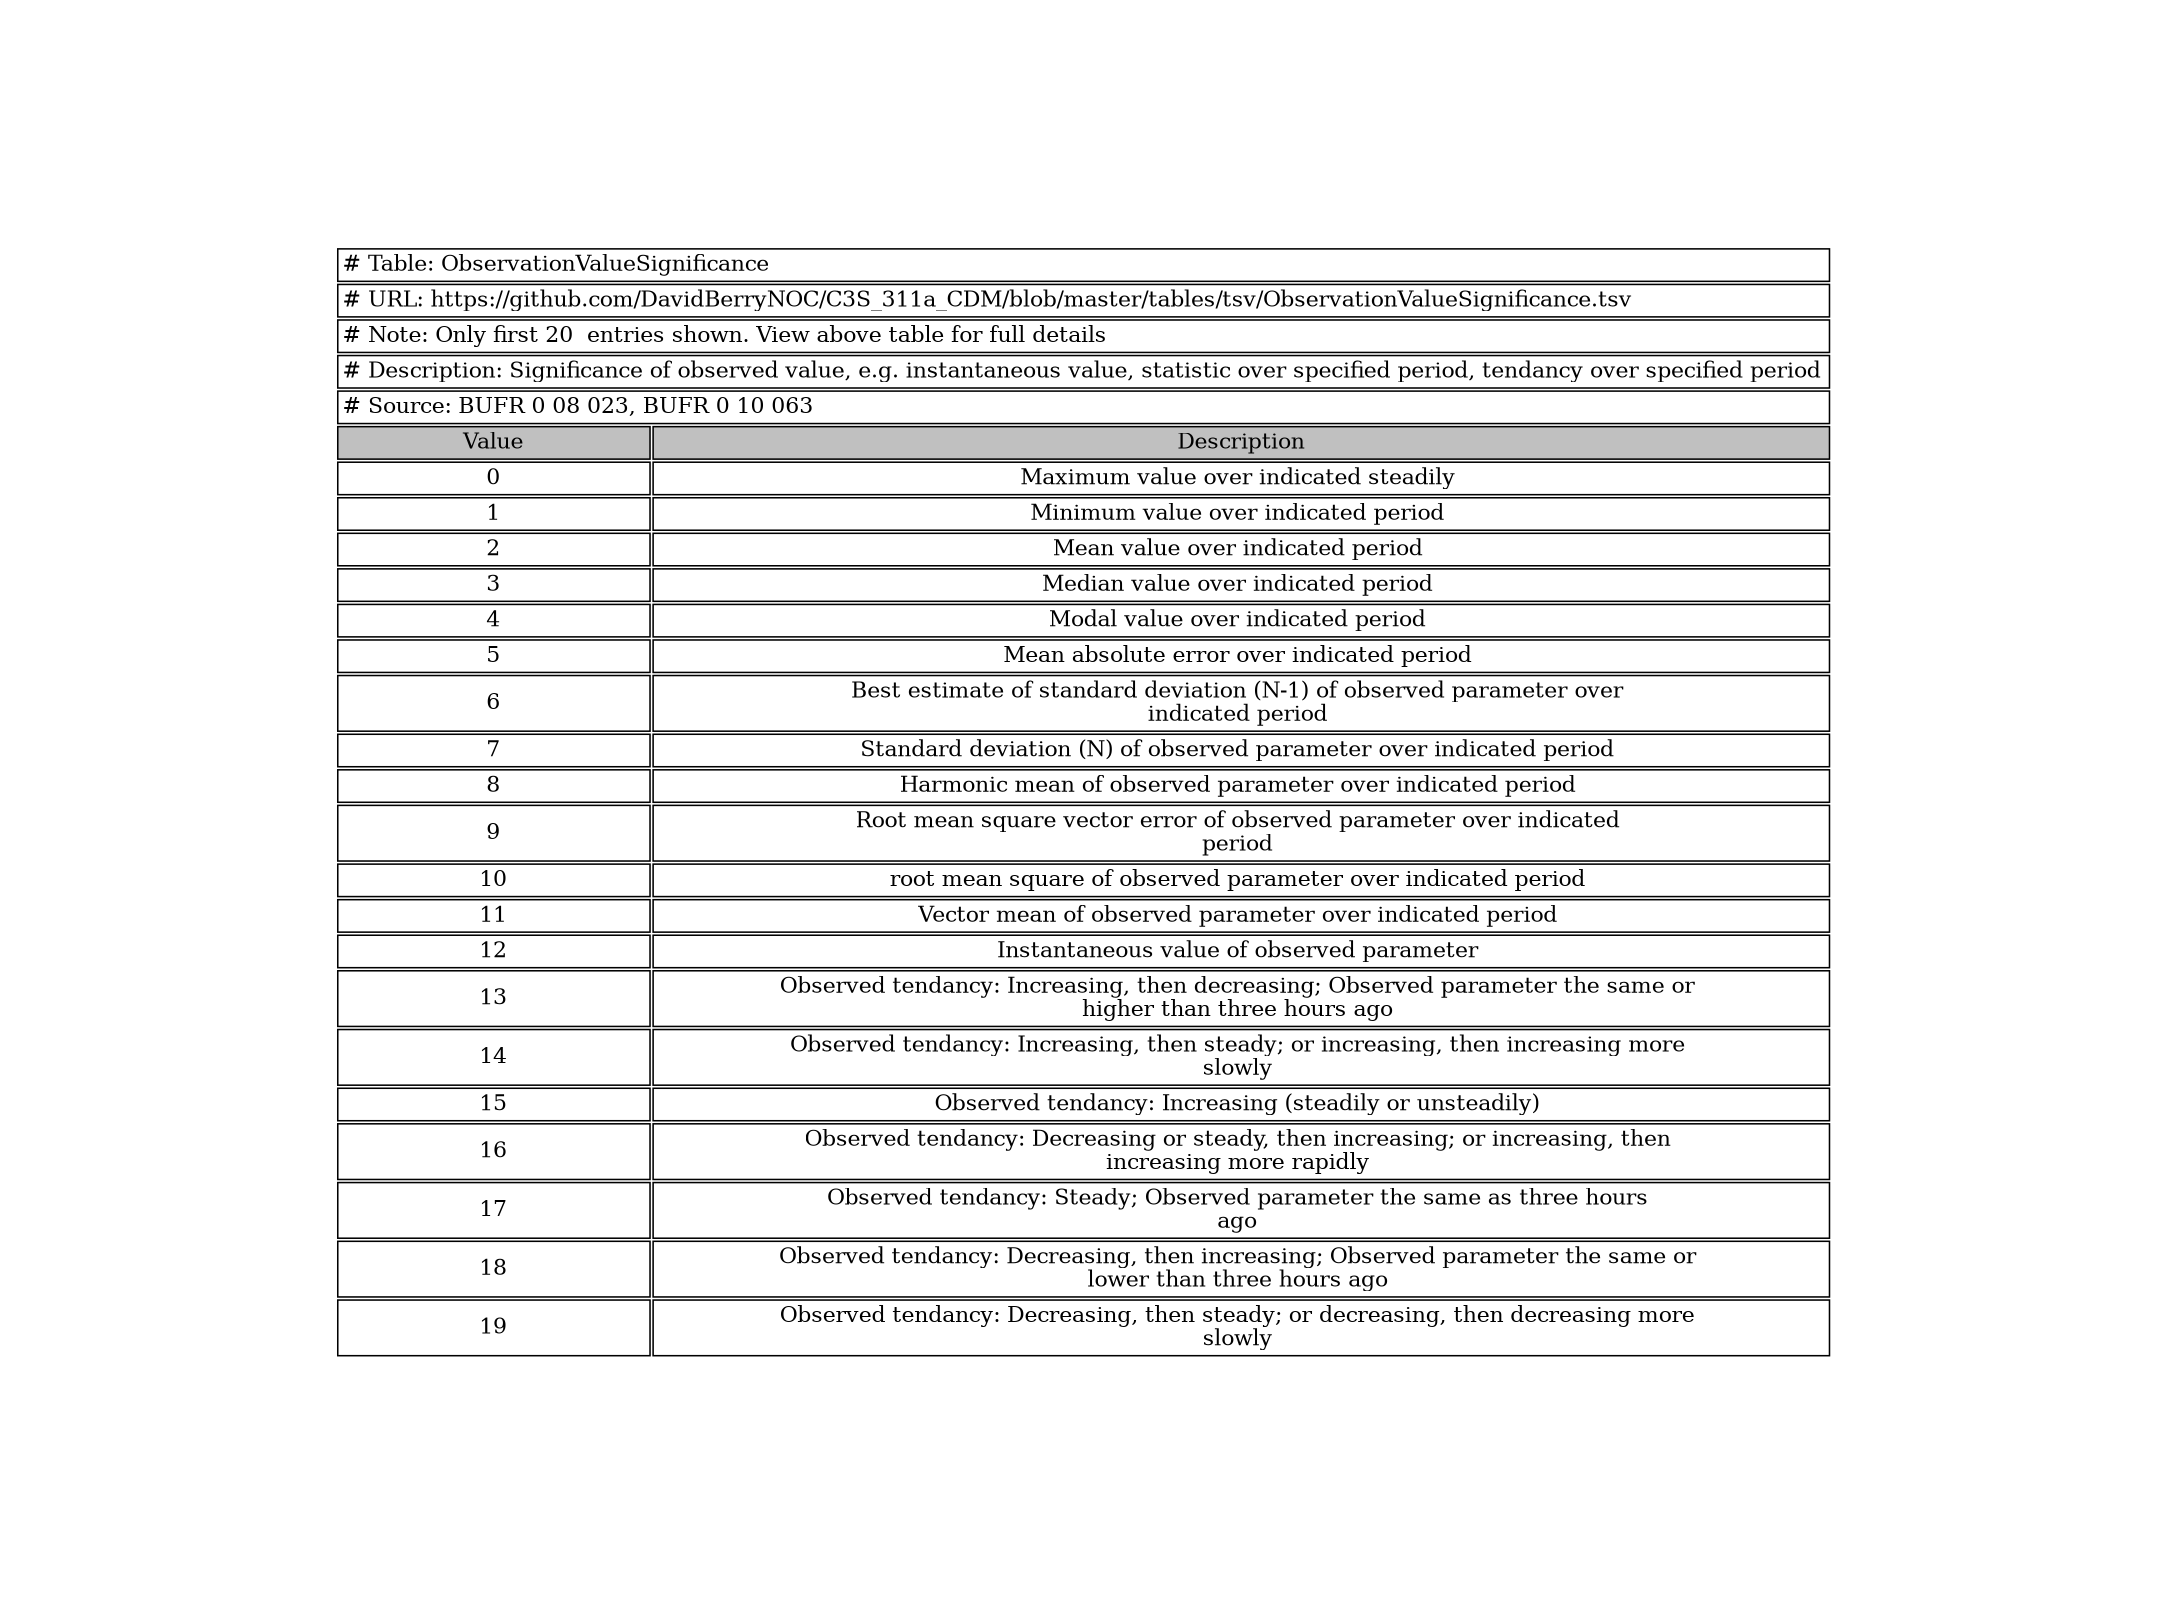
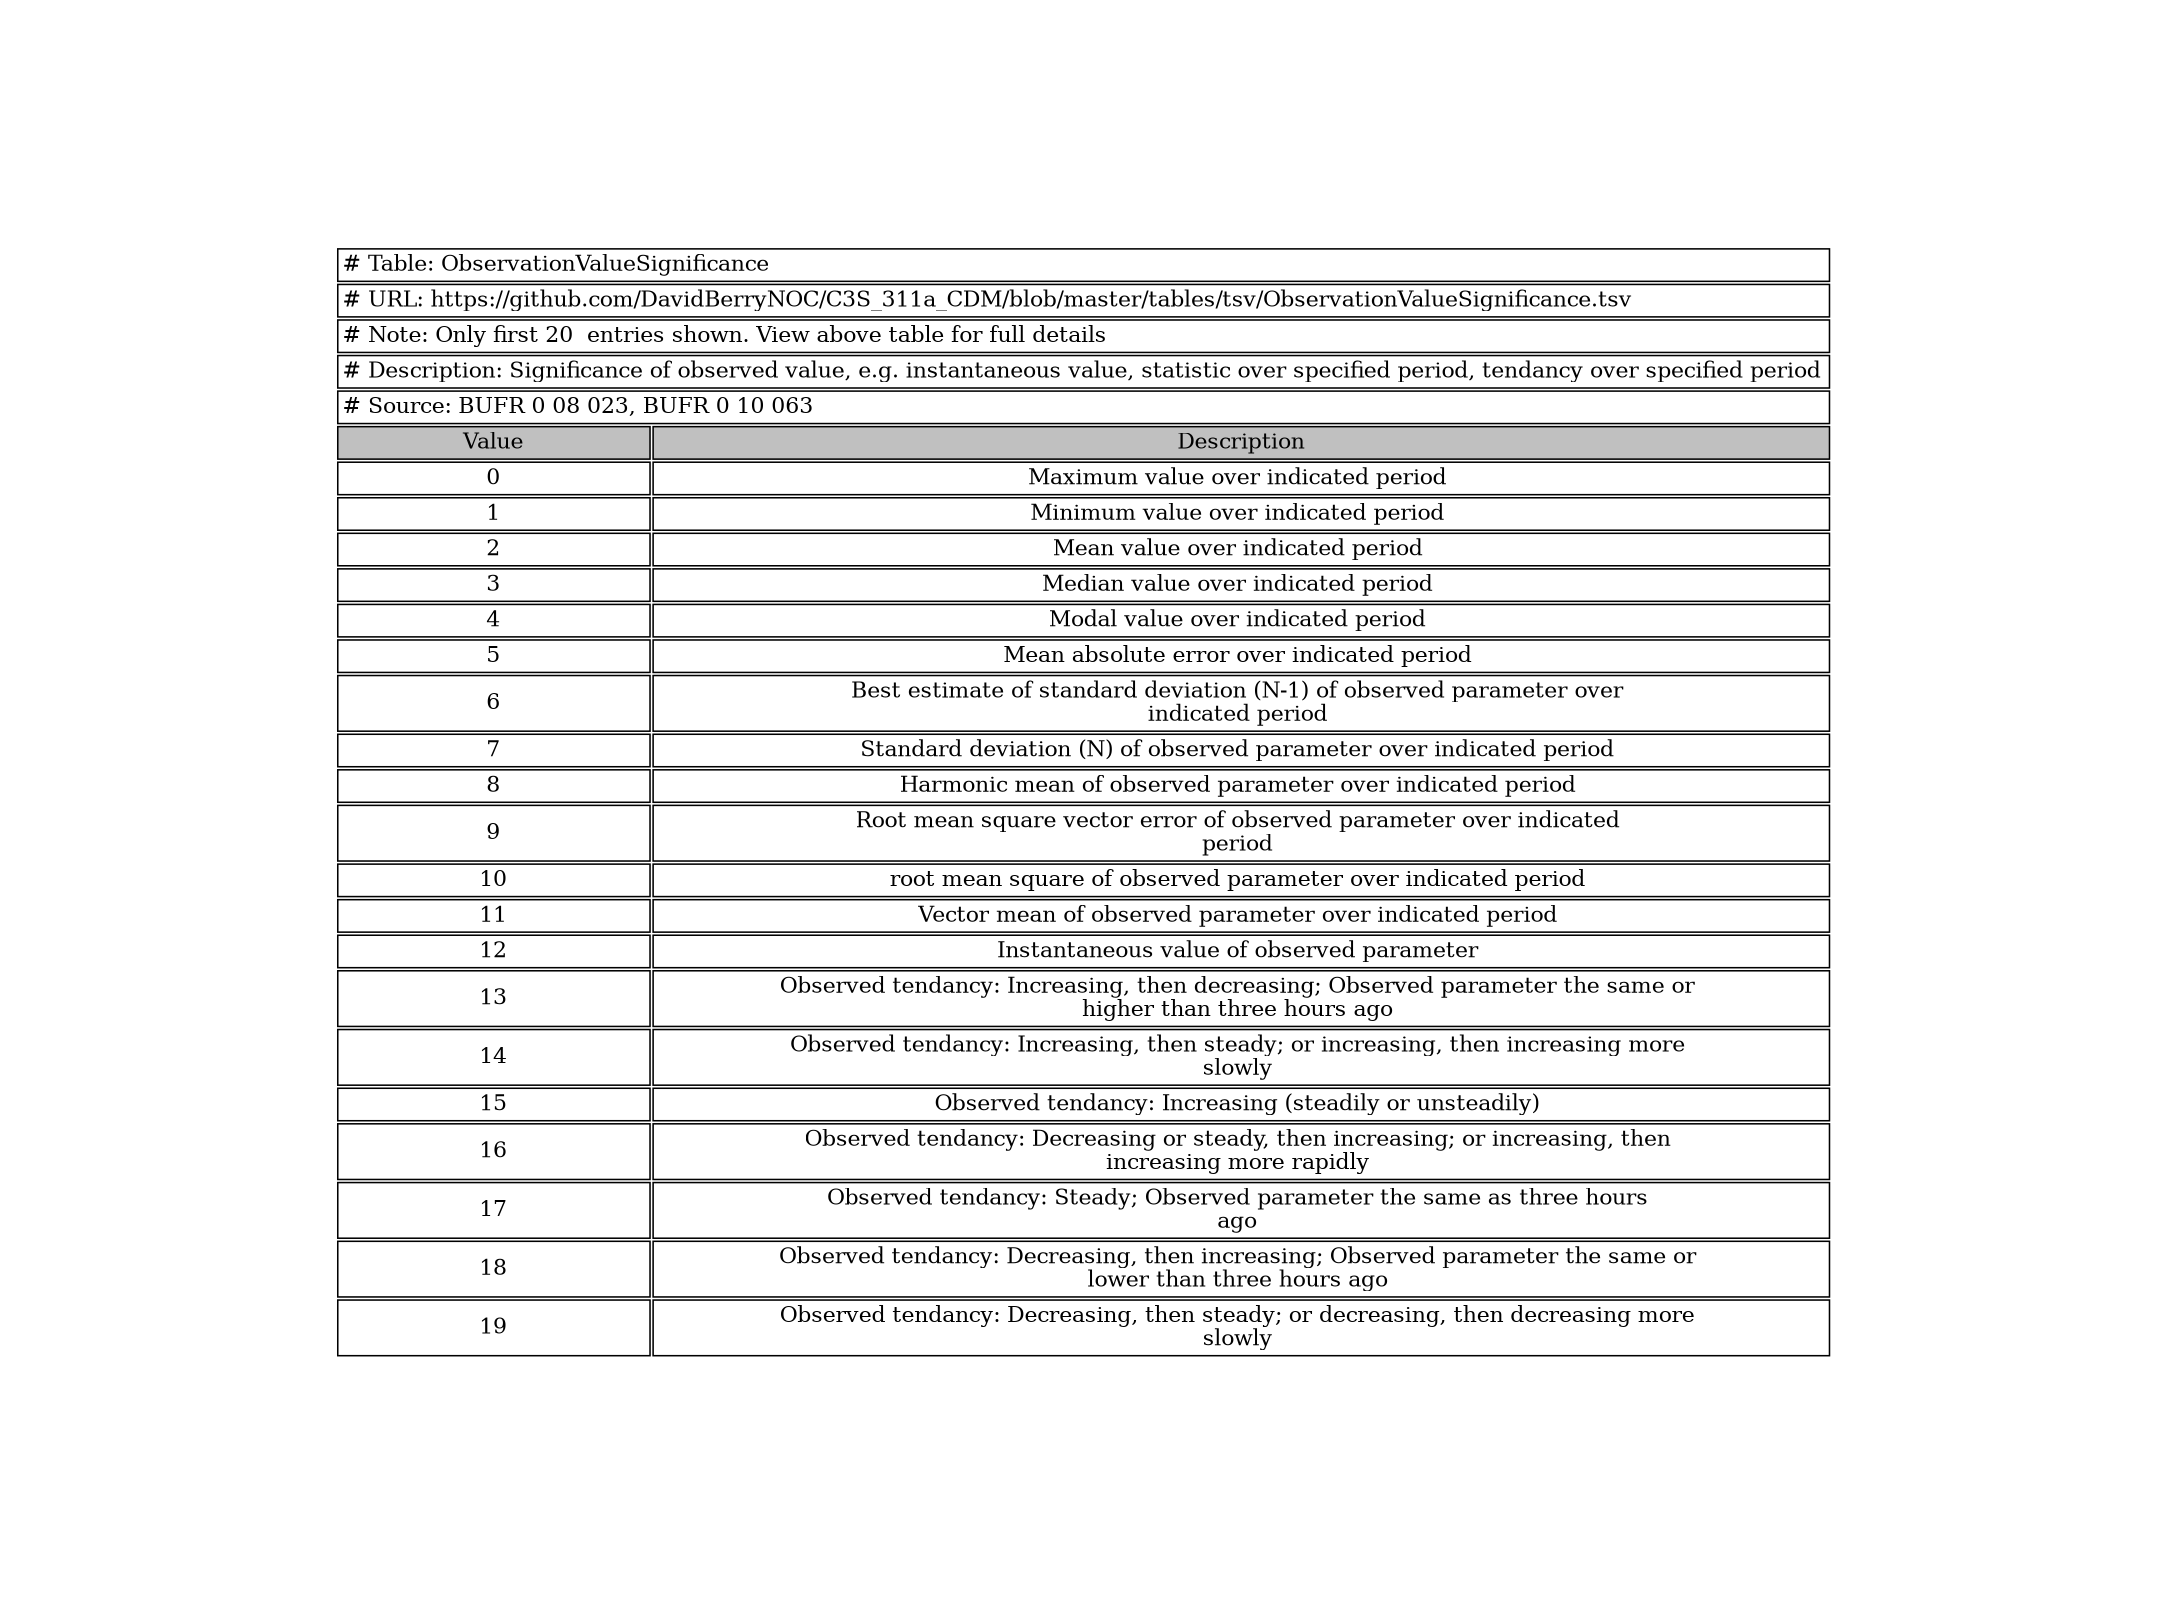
node "# Table: ObservationValueSignificance": text "Maximum value over indicated steadily" -> "Maximum value over indicated period"
